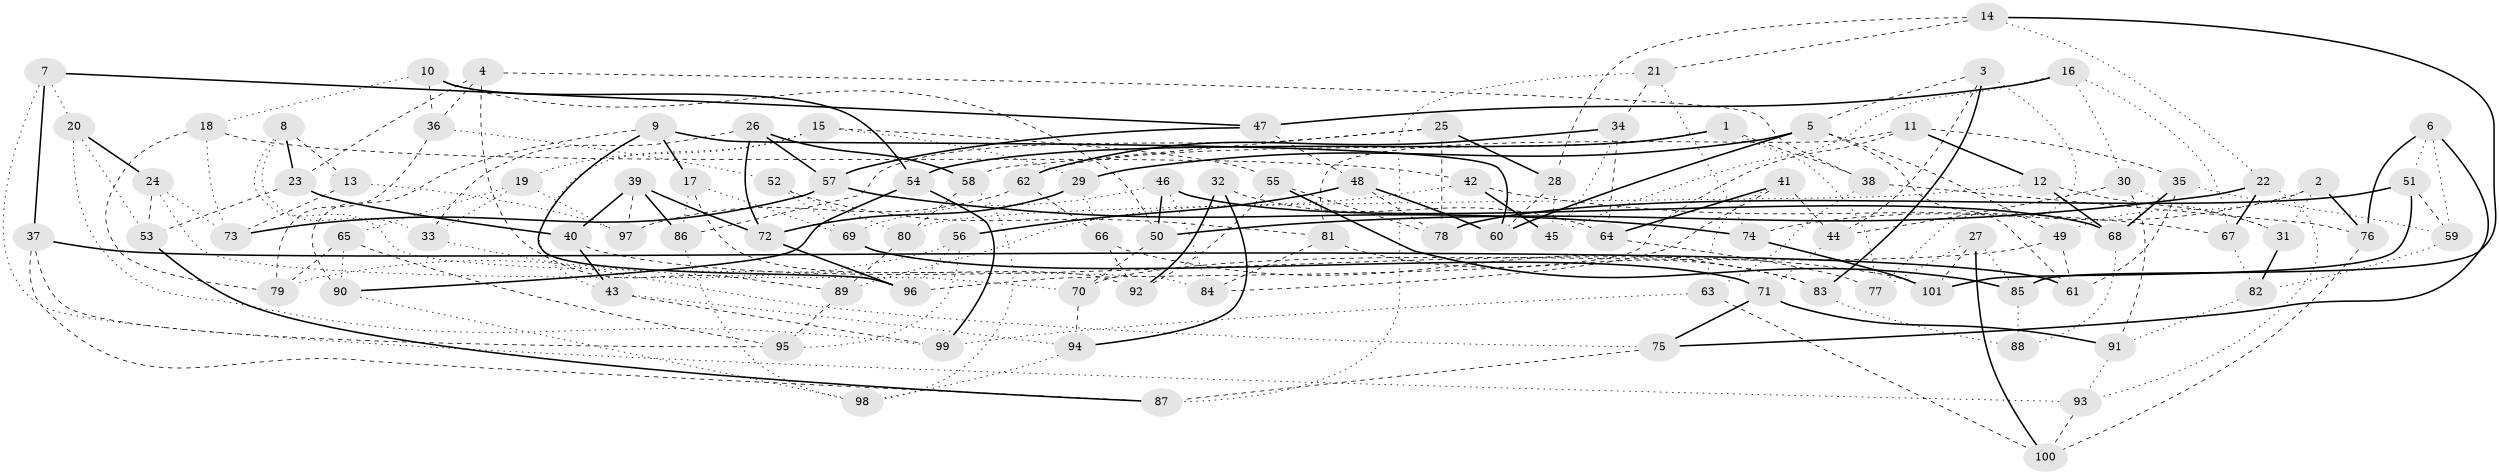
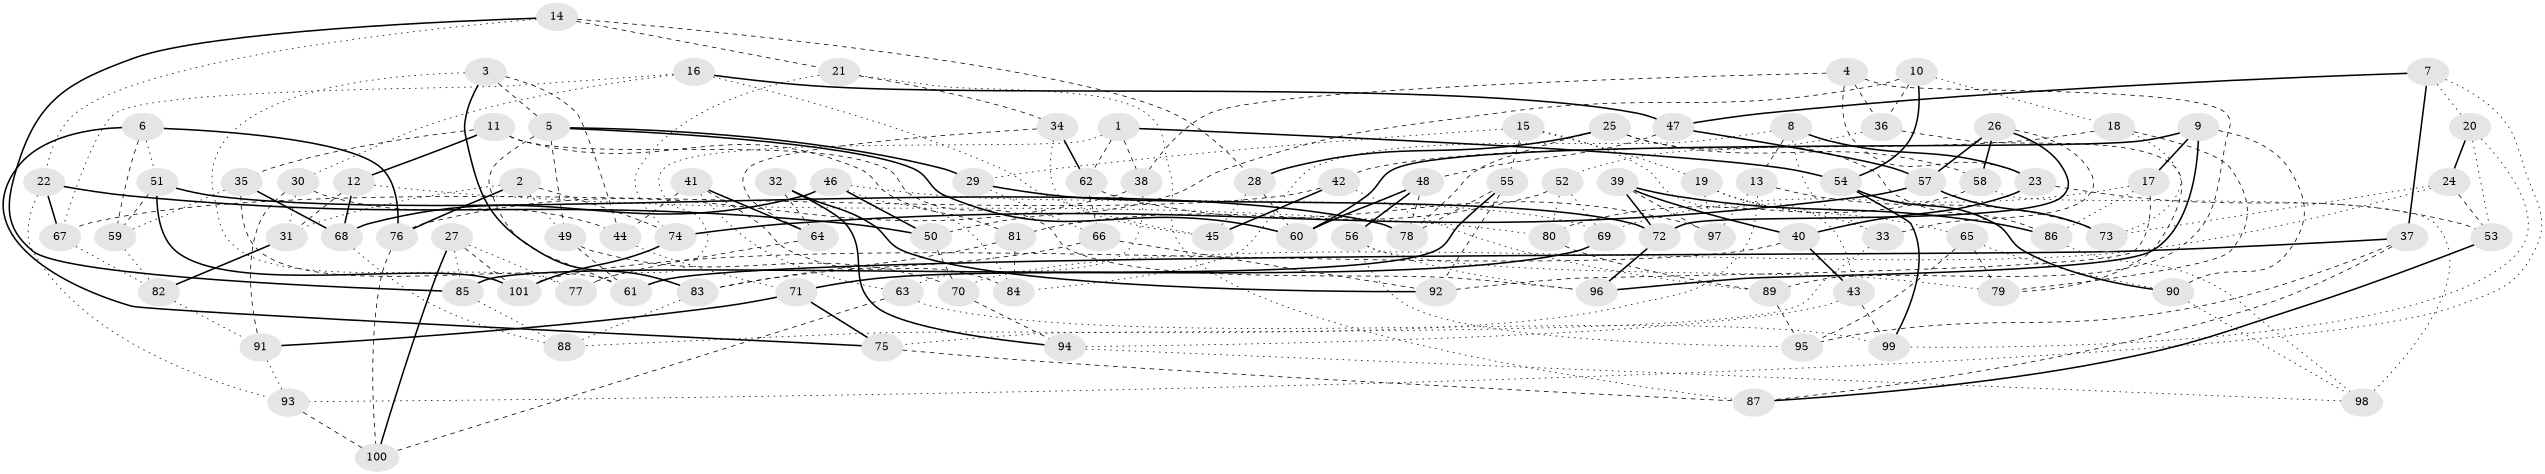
edge "6" -- "59": style dotted -> dashed
edge "13" -- "88": added
